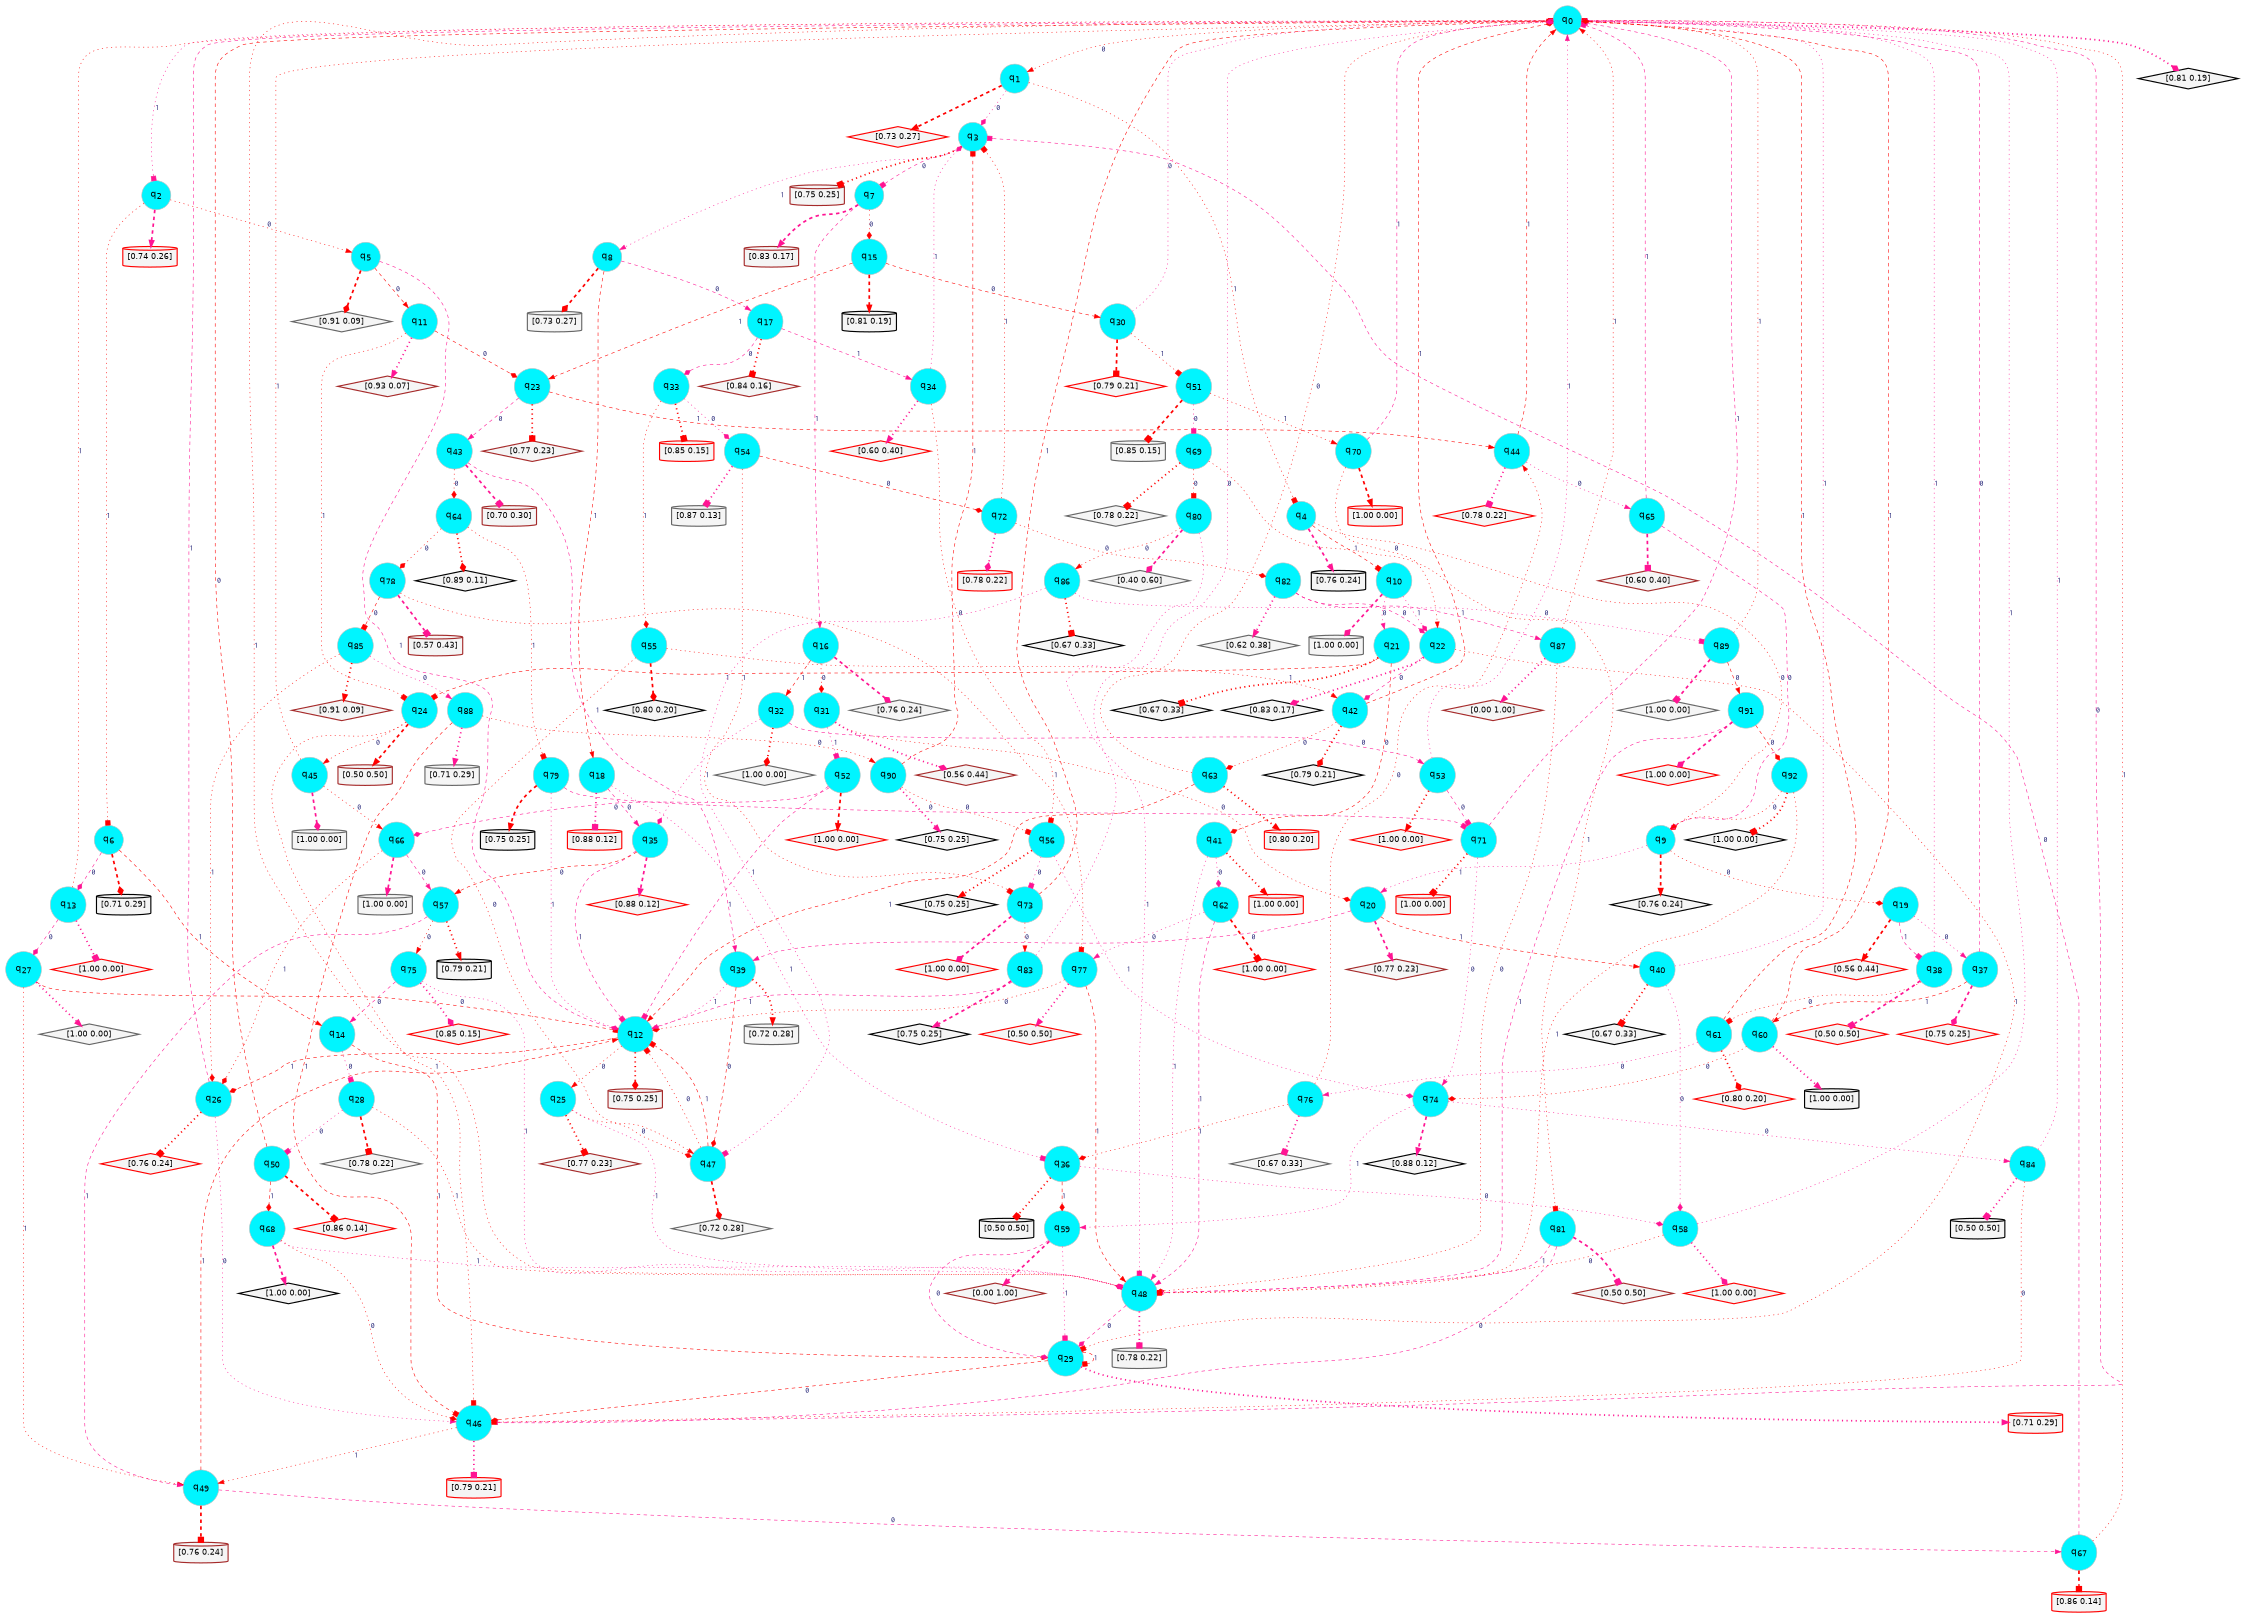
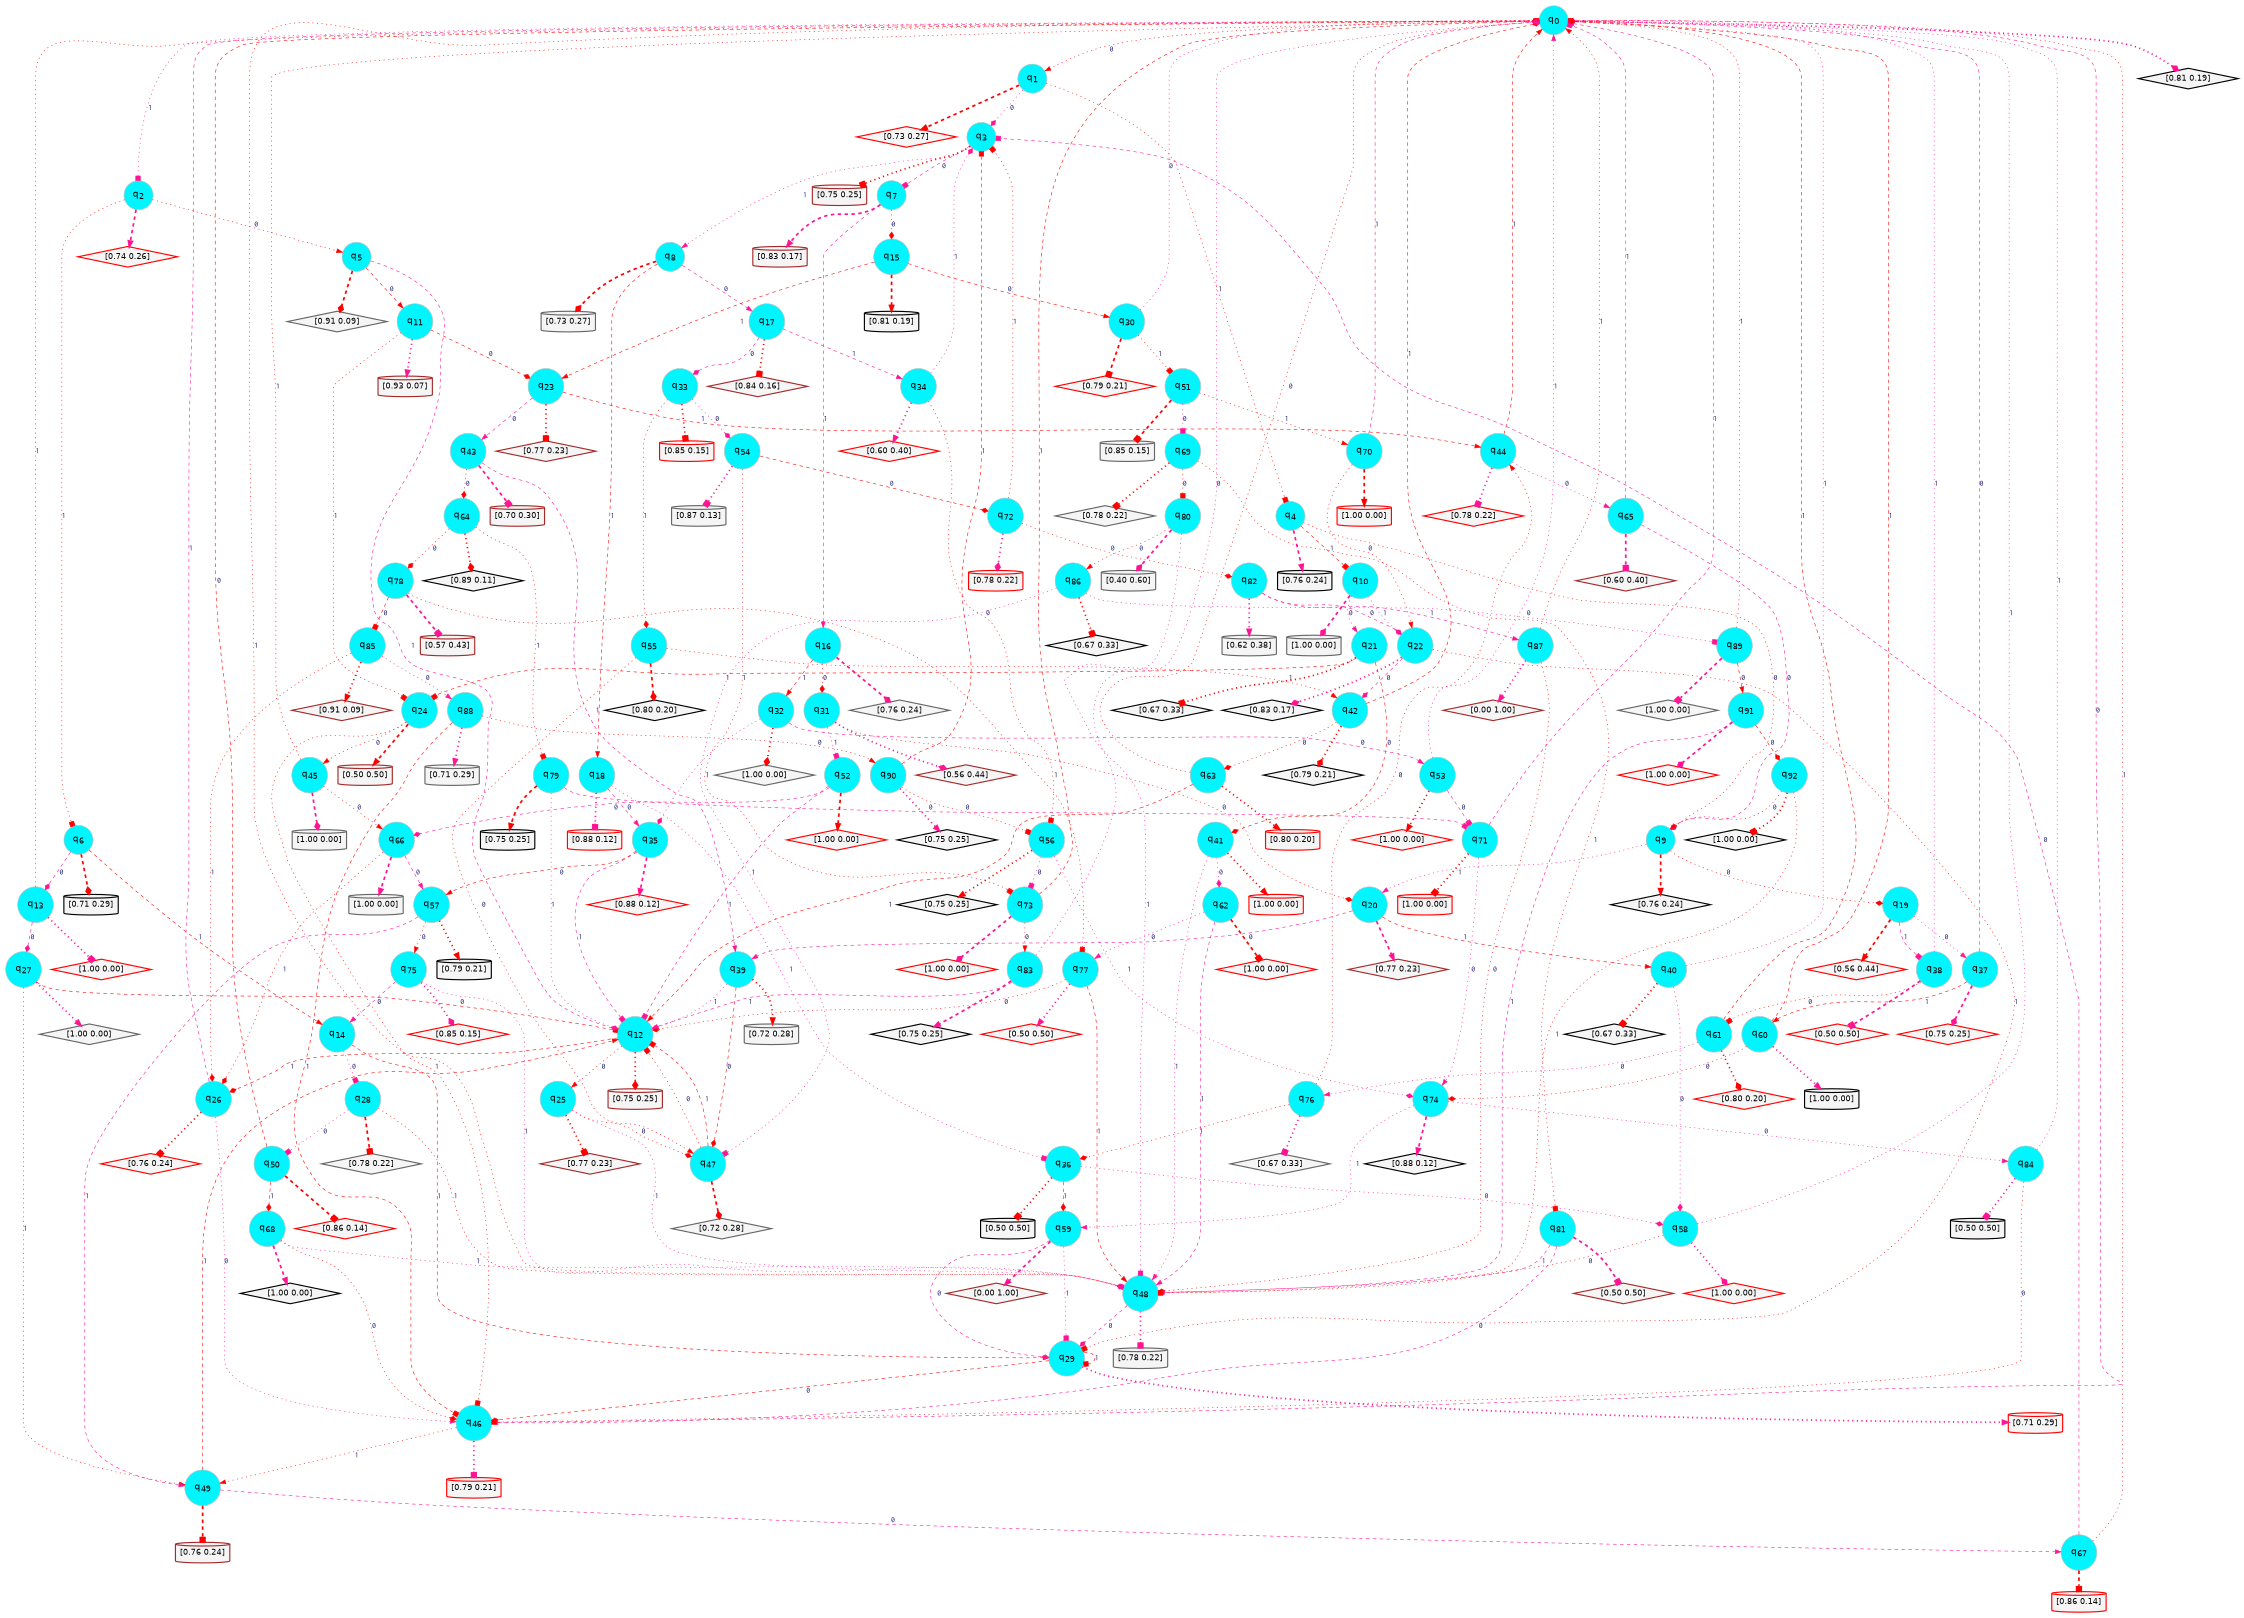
node "[0.74 0.26]": shape cylinder -> diamond
node "[0.93 0.07]": shape diamond -> cylinder
node "[0.40 0.60]": shape diamond -> cylinder
node "[0.62 0.38]": shape diamond -> cylinder
